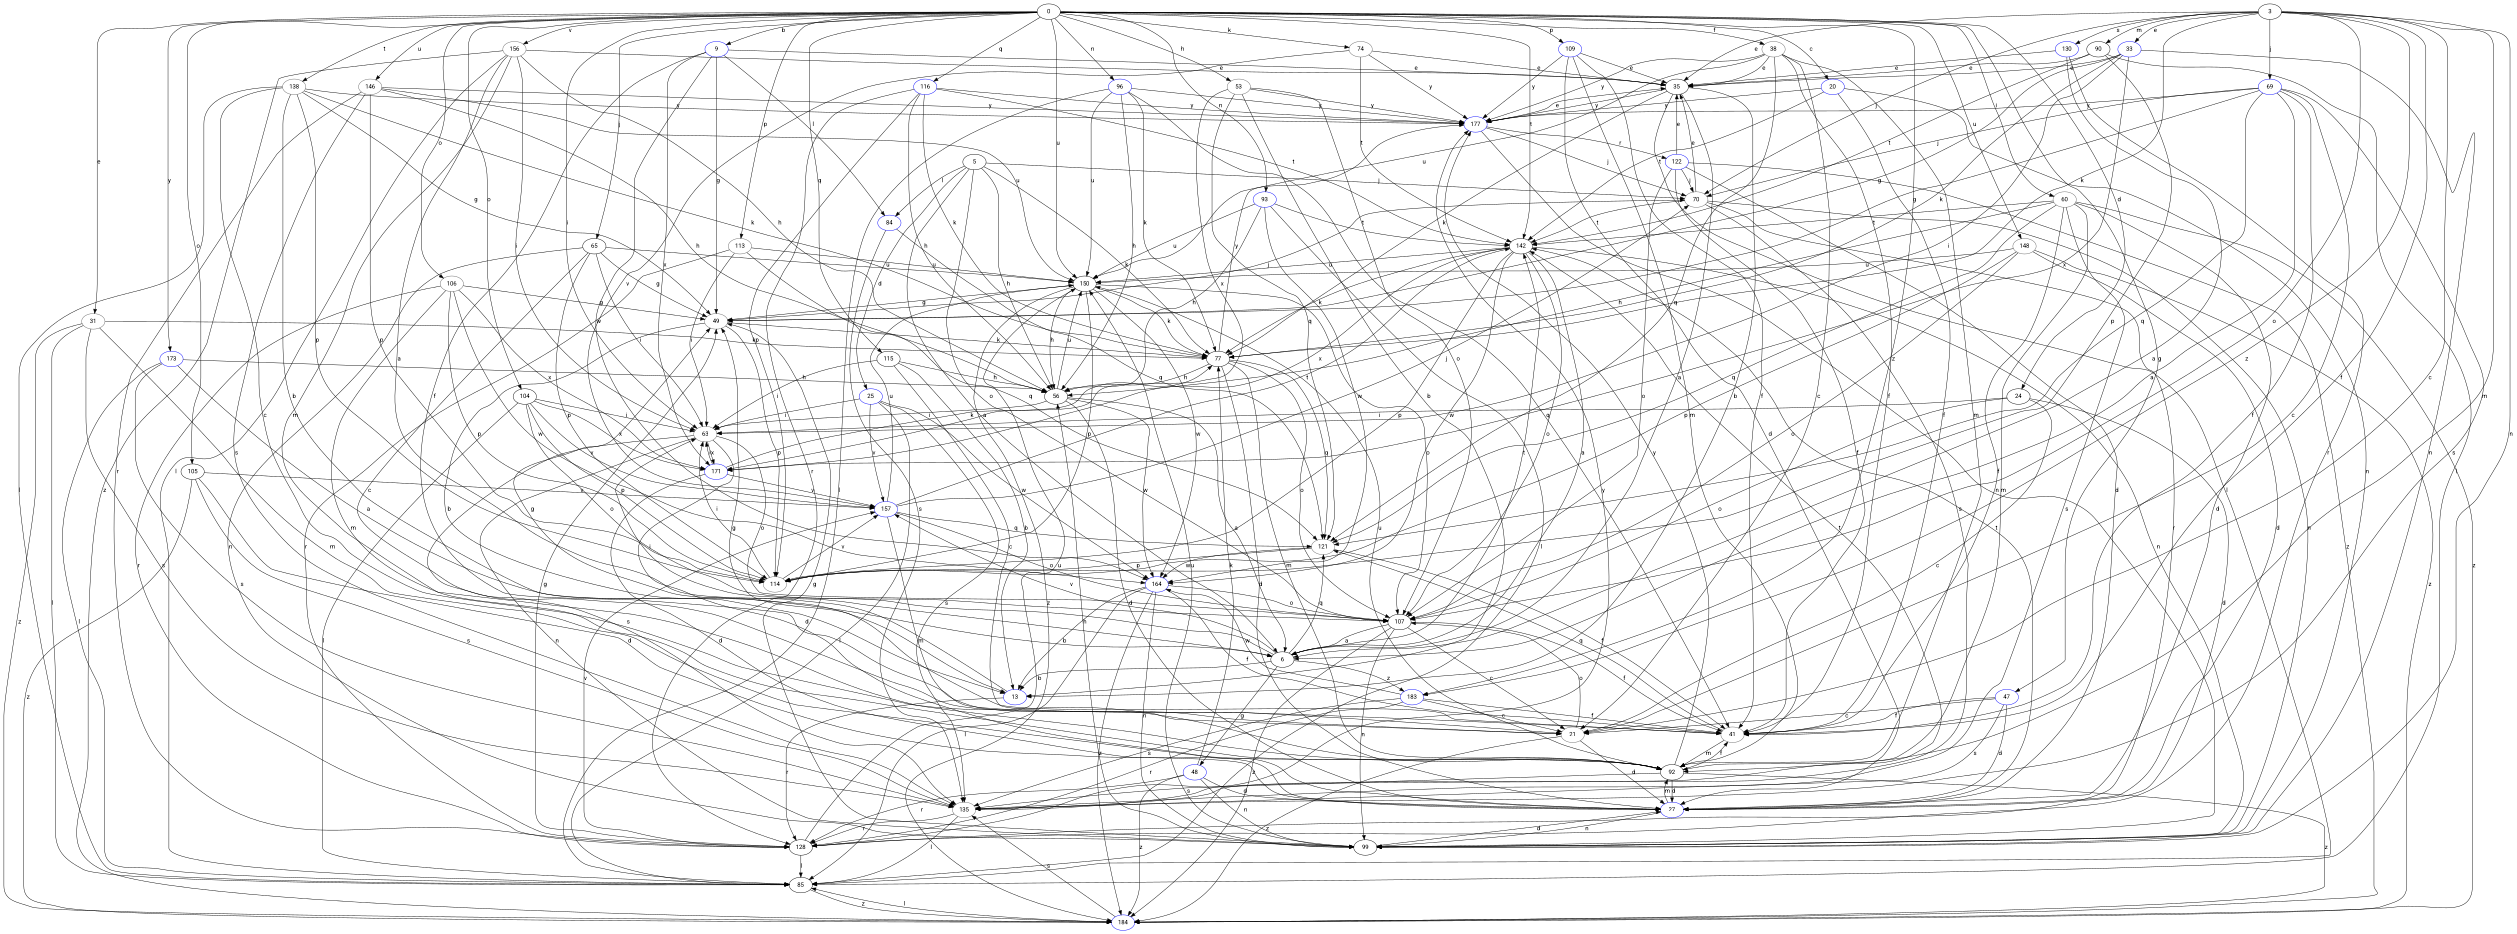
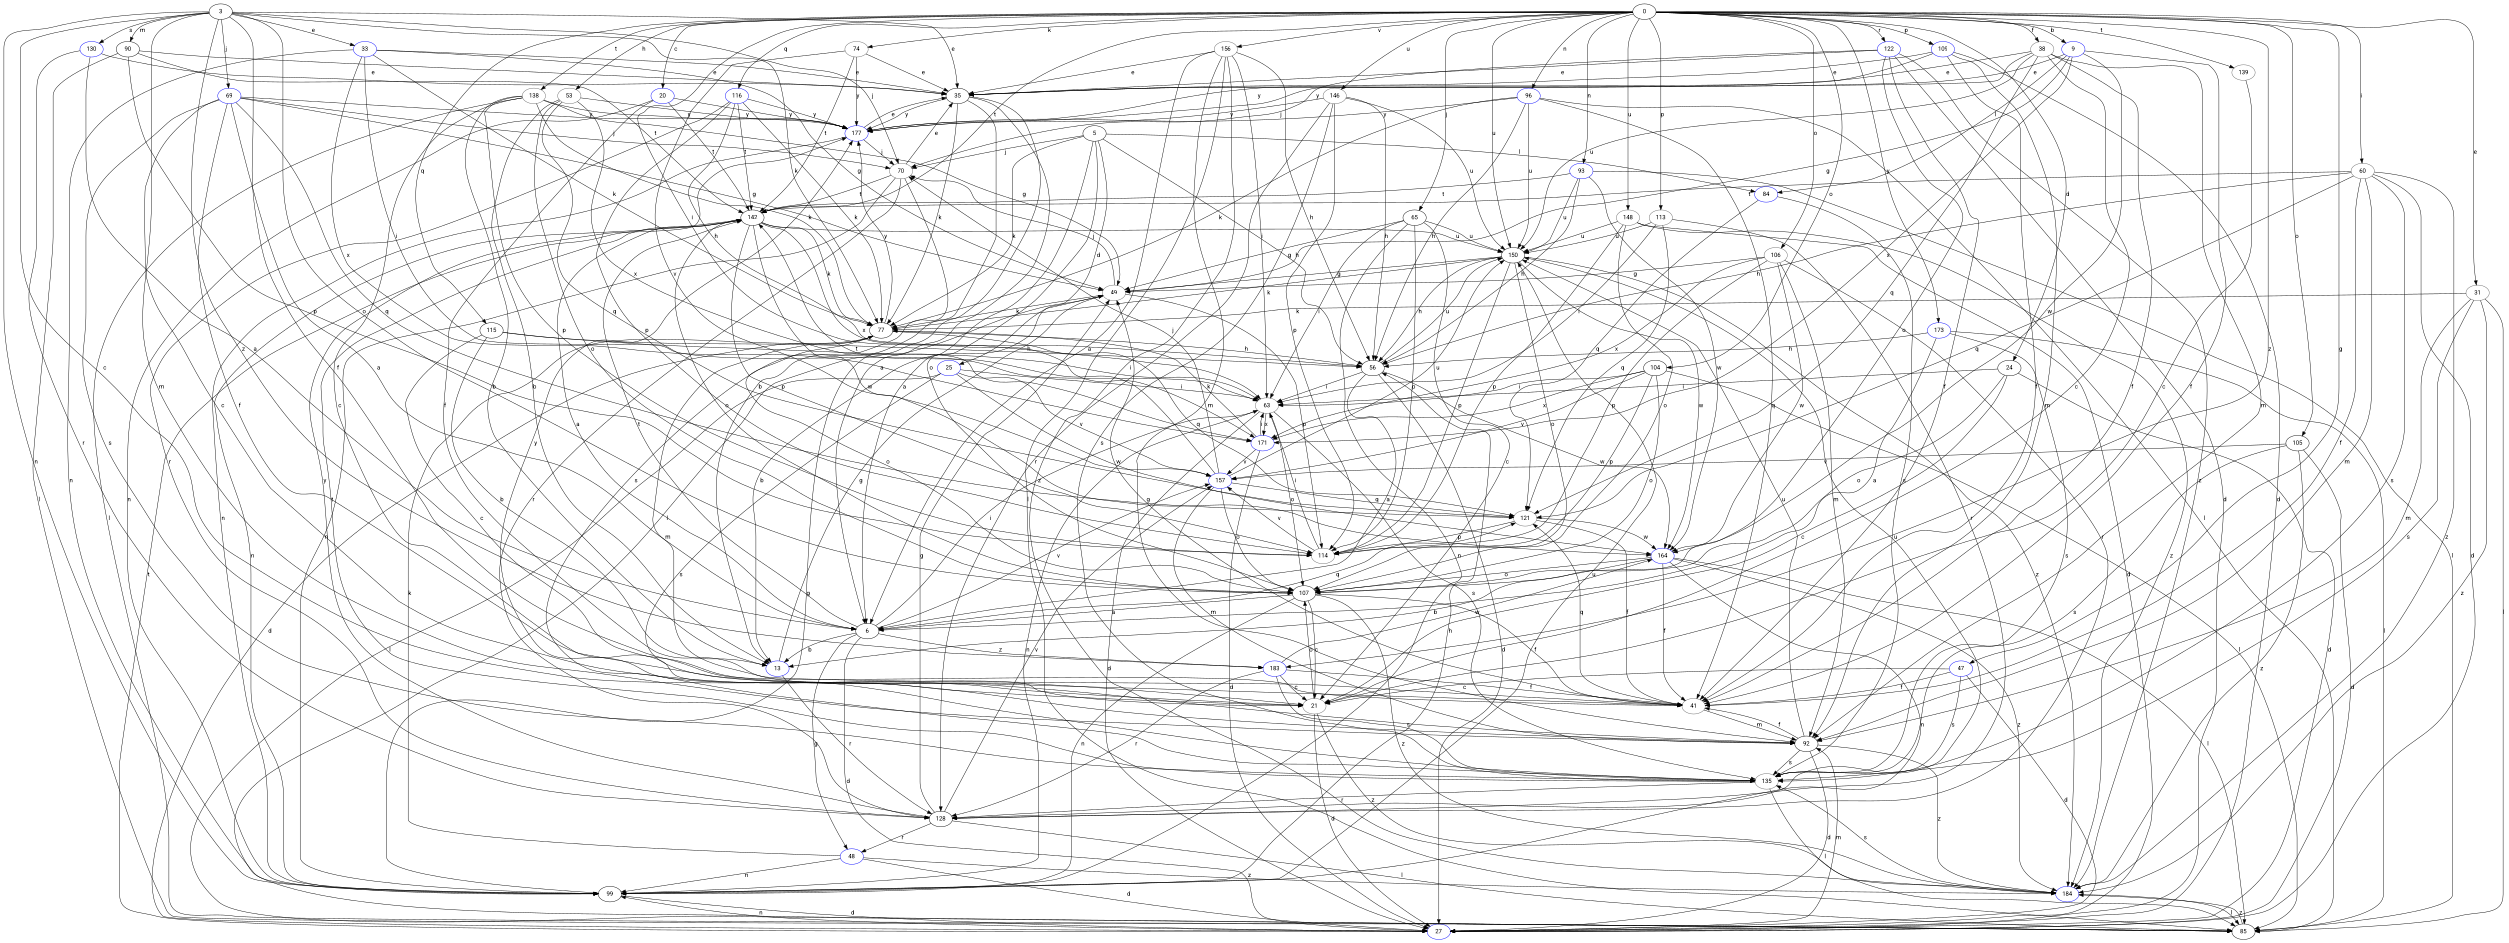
node "139": added
edge "177" -> "122": now "0" -> "122"
edge "48" -> "128": reversed
edge "6" -> "27": added, label "d"
